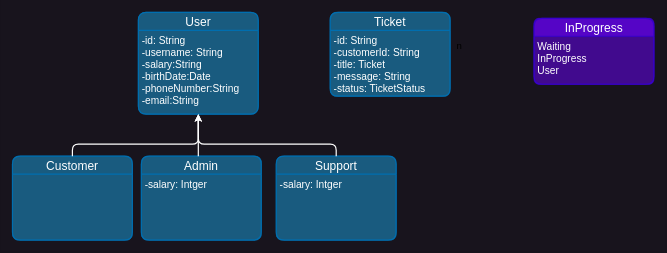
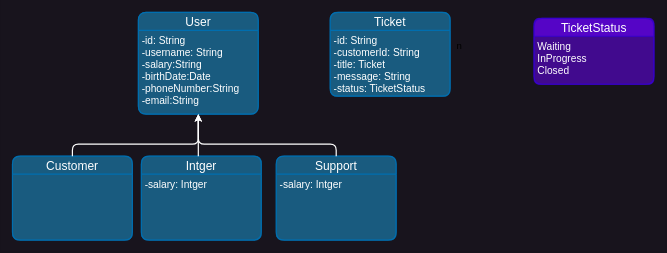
node "InProgress": label "InProgress" -> "TicketStatus"
node "Waiting InProgress User": label "Waiting InProgress User" -> "Waiting InProgress Closed"
node "Admin": label "Admin" -> "Intger"
